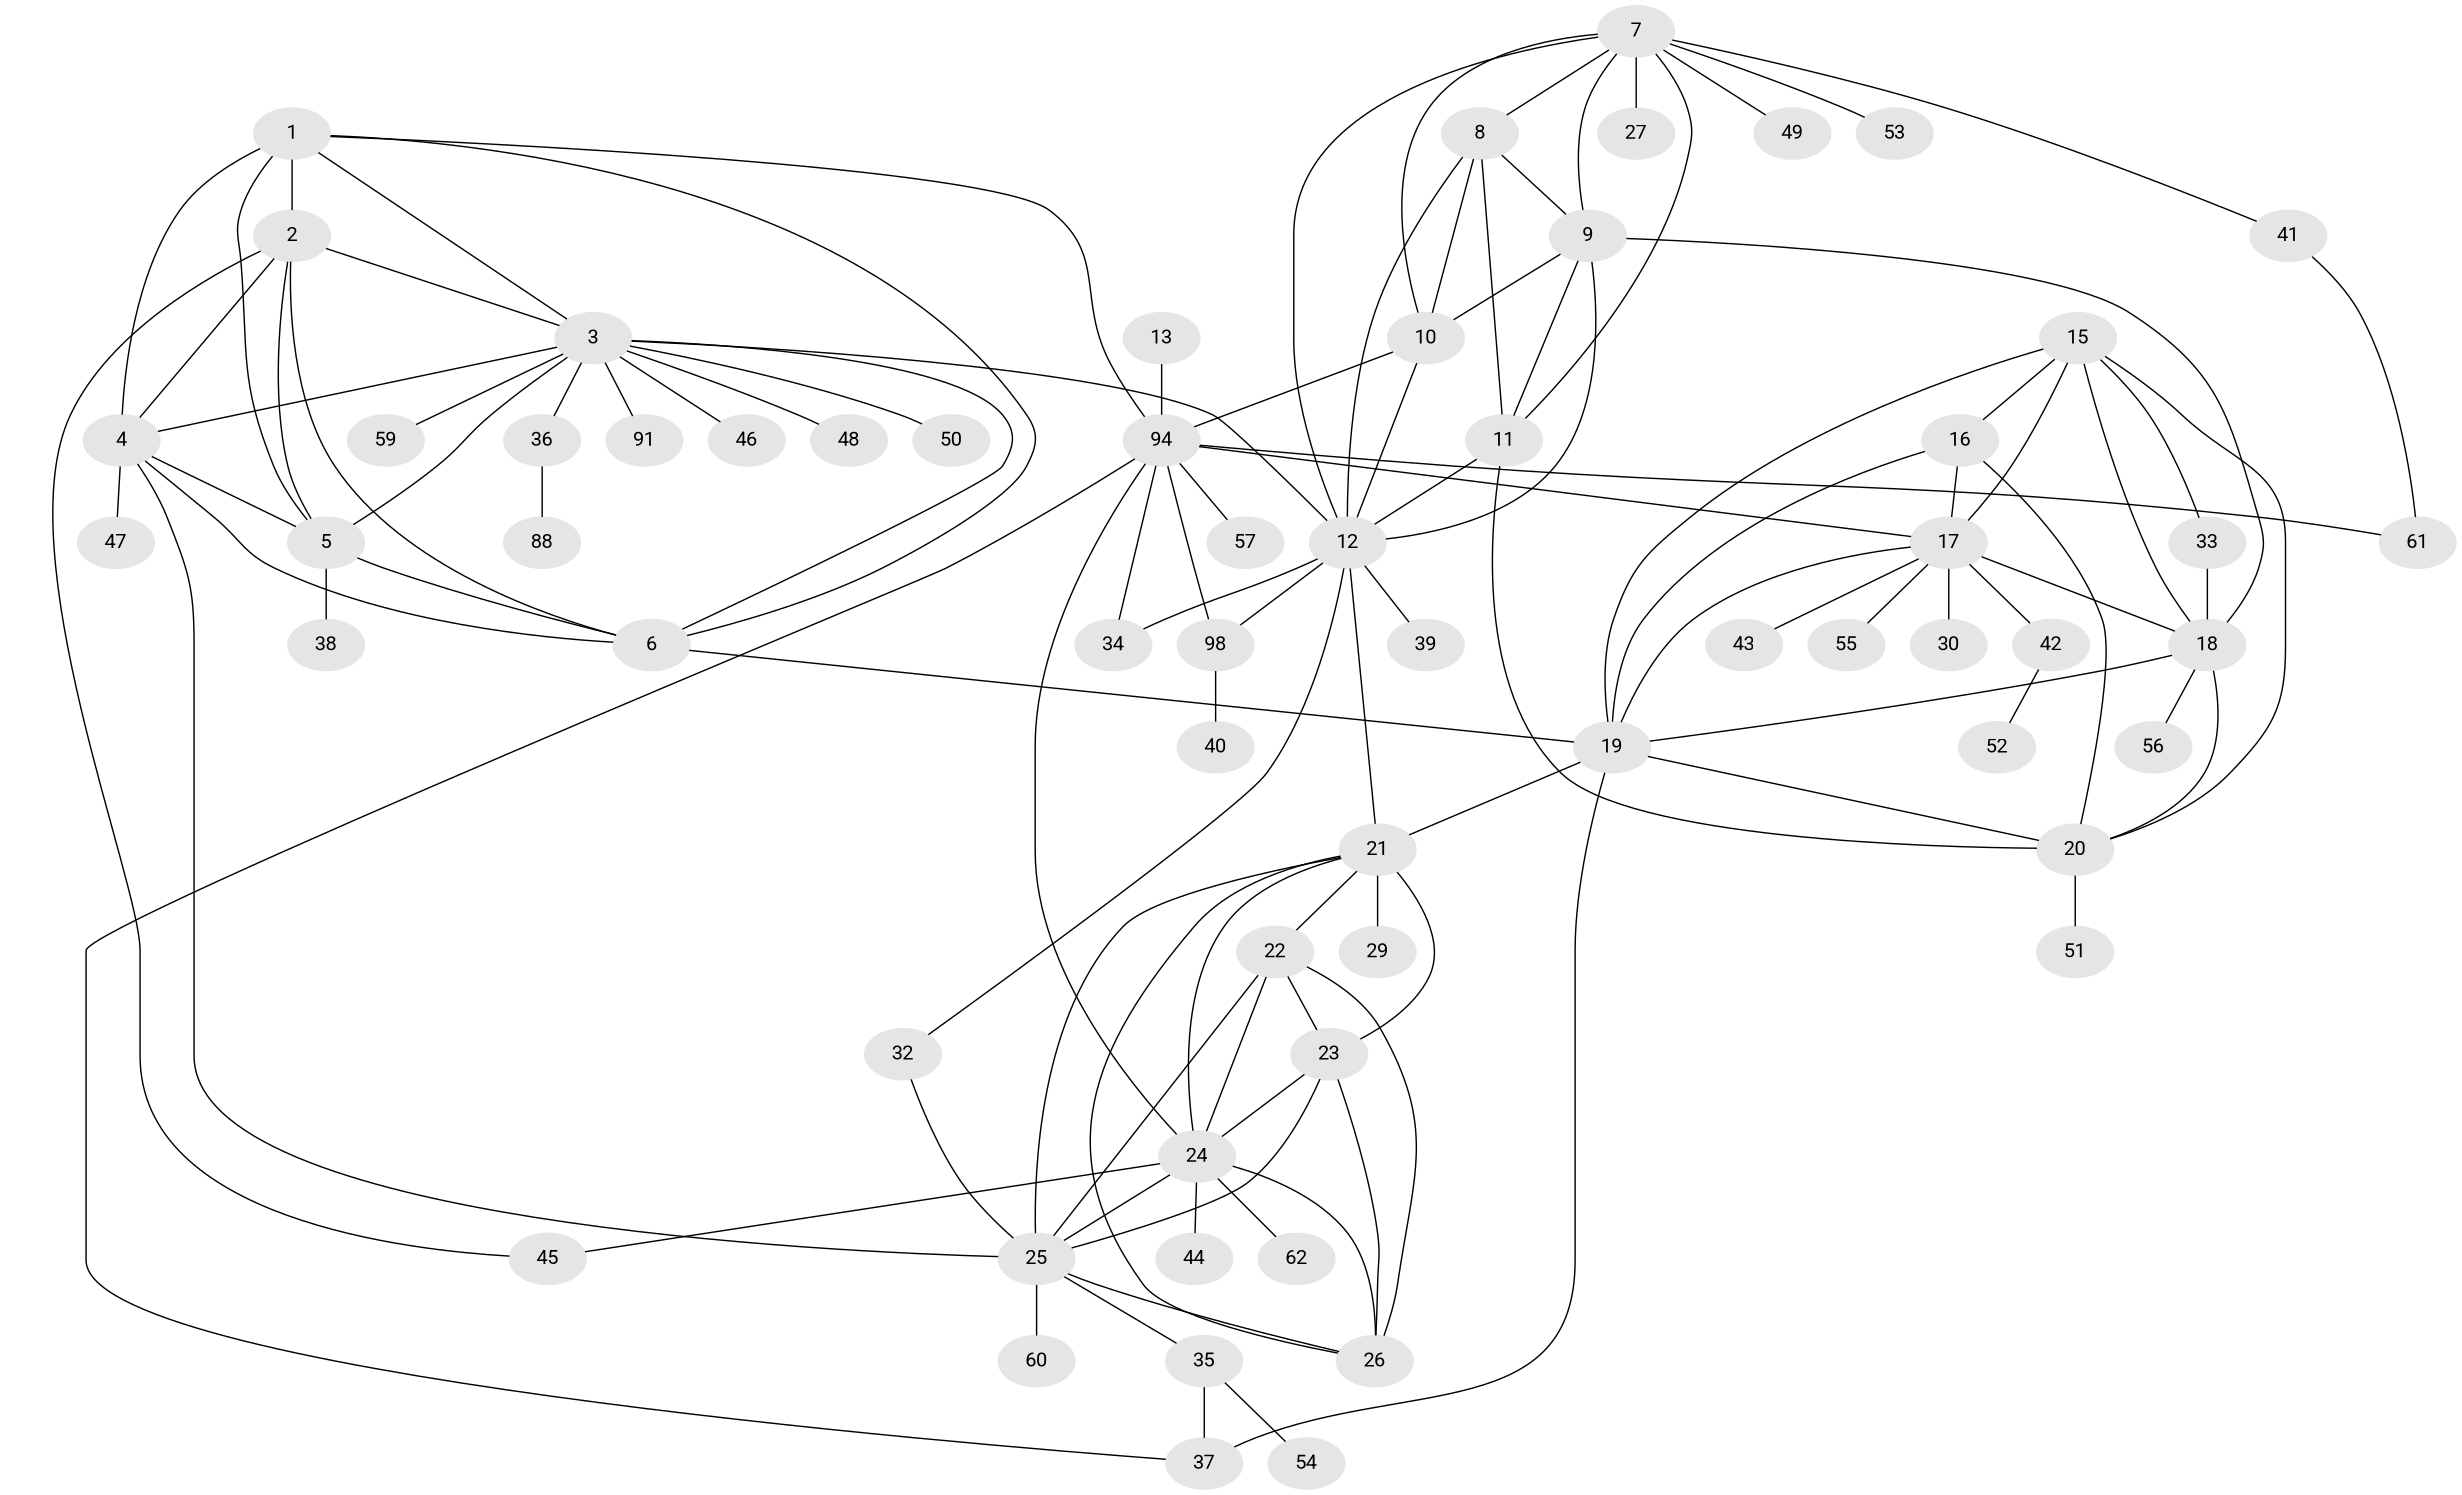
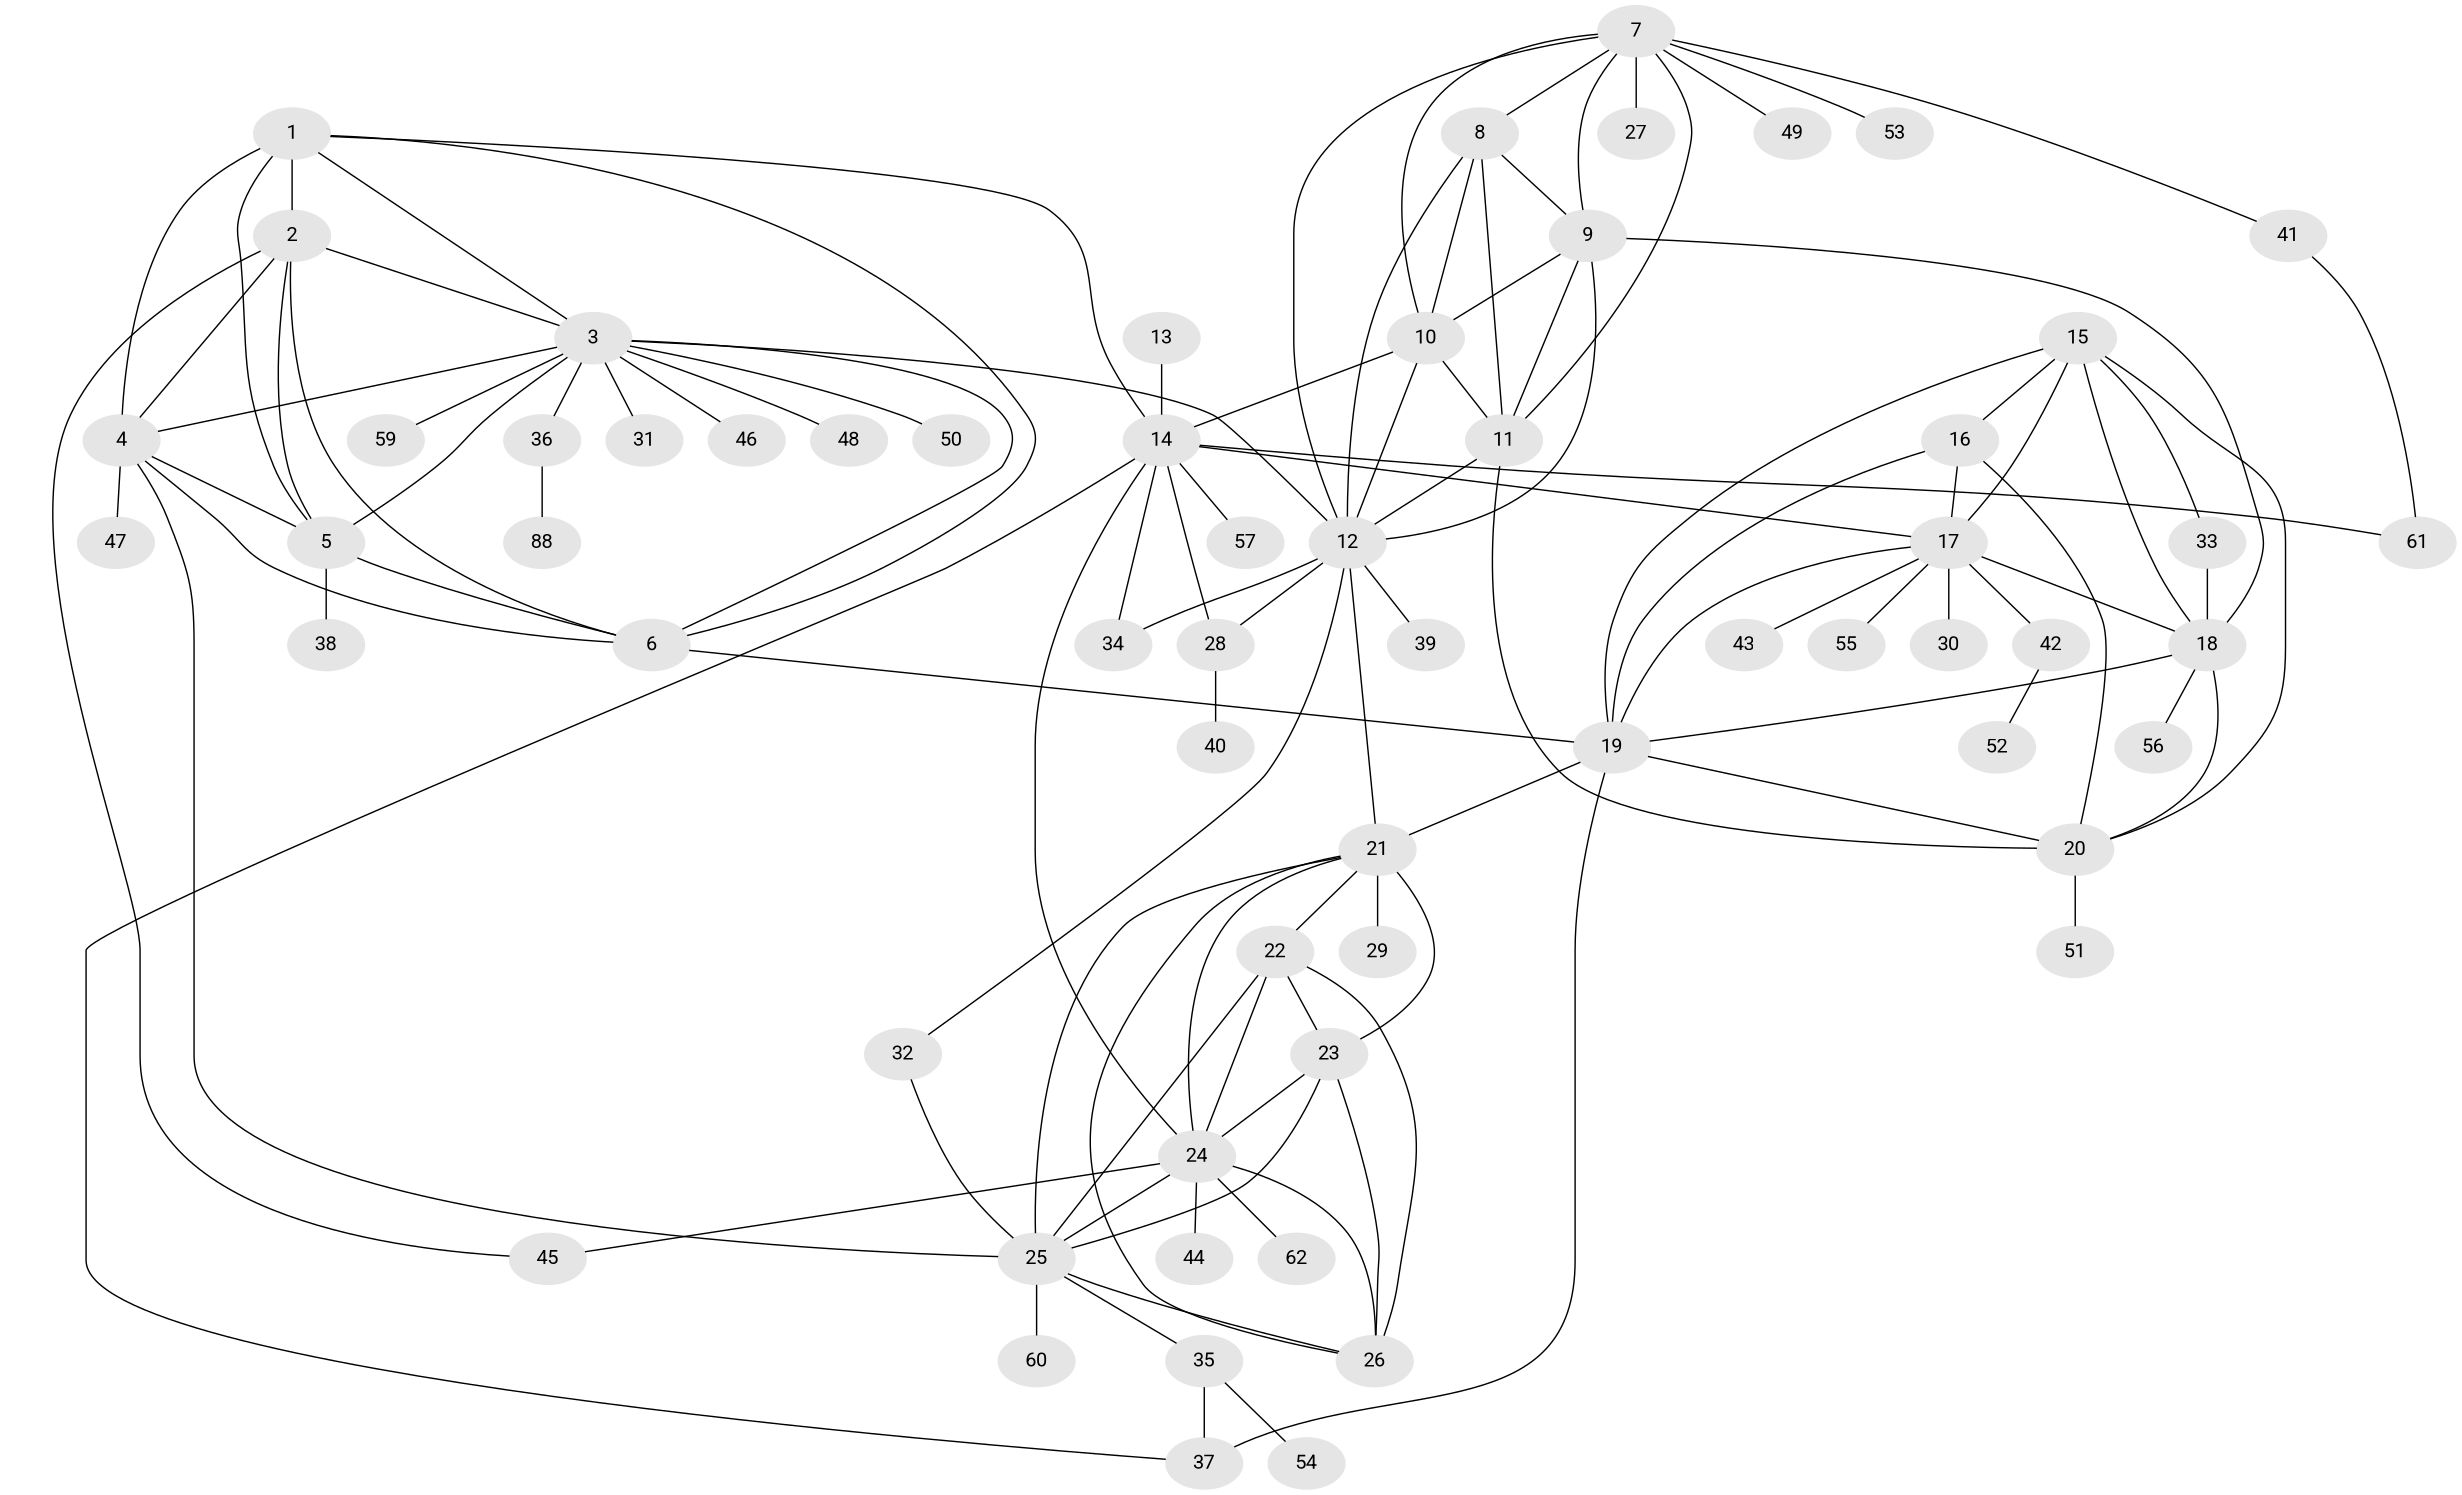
edge "10" -- "11": added
node "91": label "91" -> "31"
node "94": label "94" -> "14"
node "98": label "98" -> "28"
